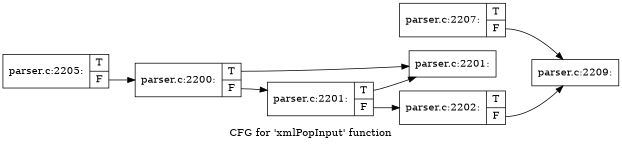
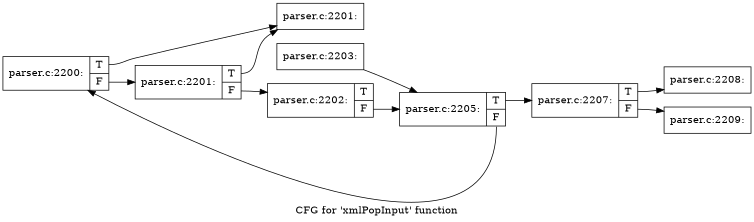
node "parser.c:2203:": added
node "parser.c:2208:": added
edge "parser.c:2205:" -> "parser.c:2207:": added
edge "parser.c:2202:" -> "parser.c:2209:": now "parser.c:2202:" -> "parser.c:2205:"
